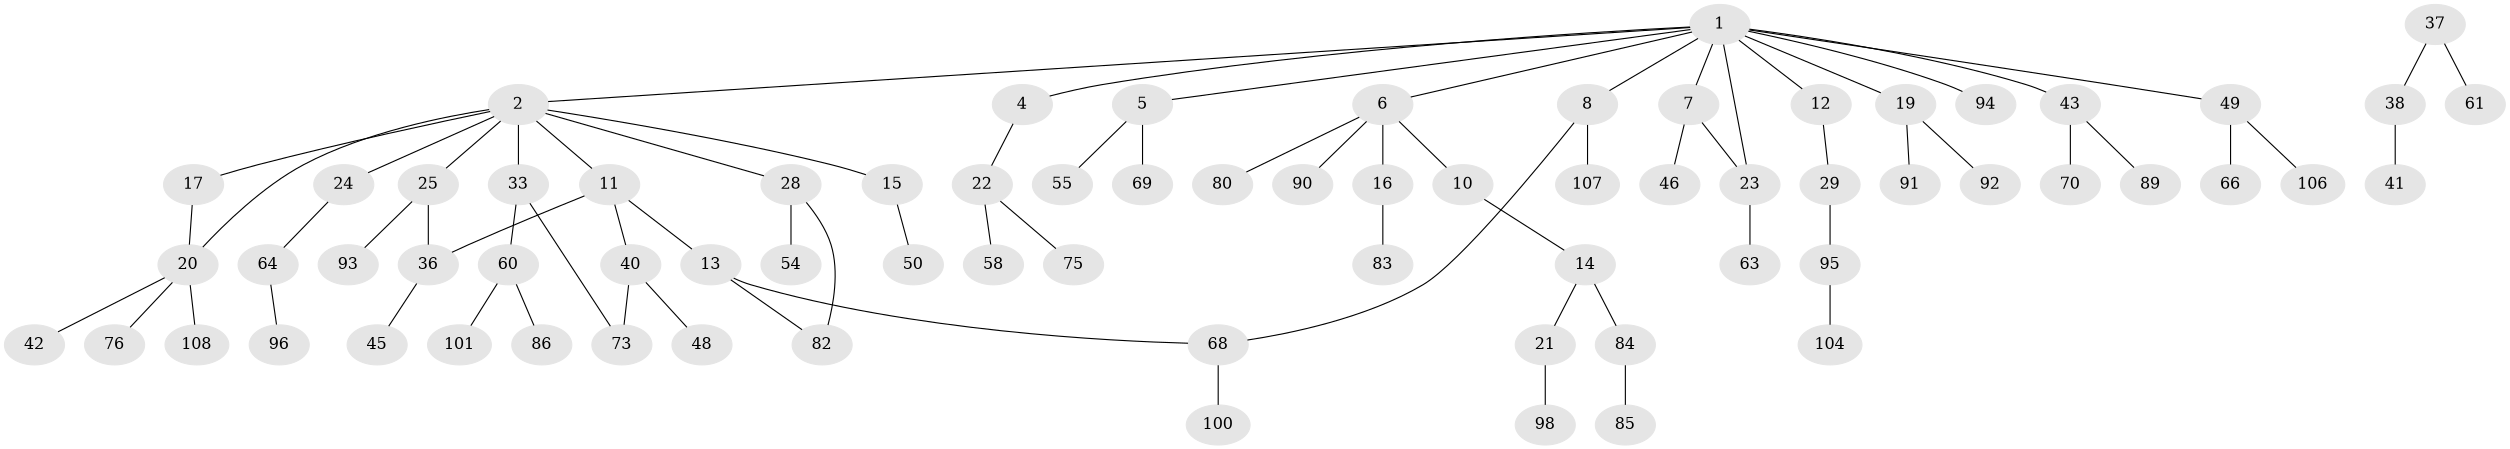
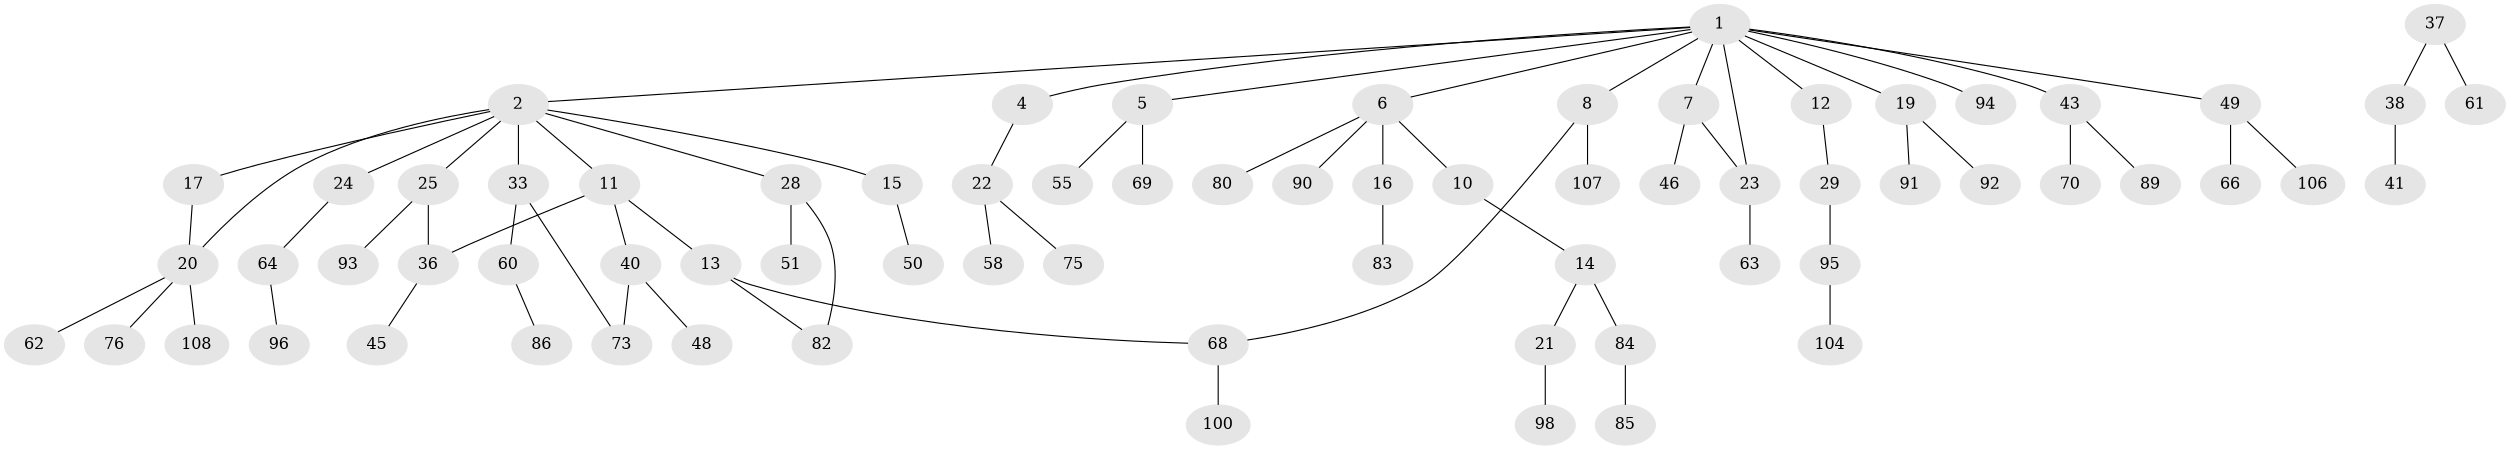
node "54": label "54" -> "51"
node "42": label "42" -> "62"
node "101": removed
